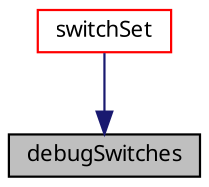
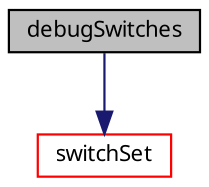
edge "switchSet" -> "debugSwitches": reversed
